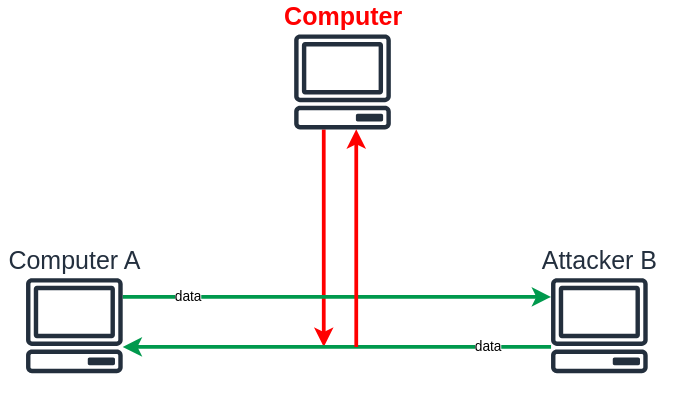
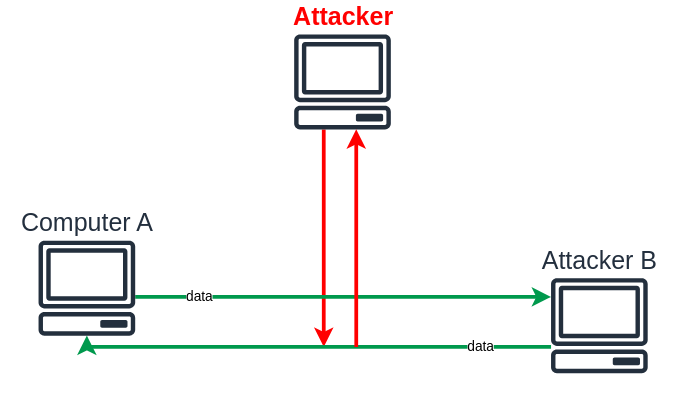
node "Computer": label "Computer" -> "Attacker"
node "Computer A": moved (74, 326) -> (87, 288)
